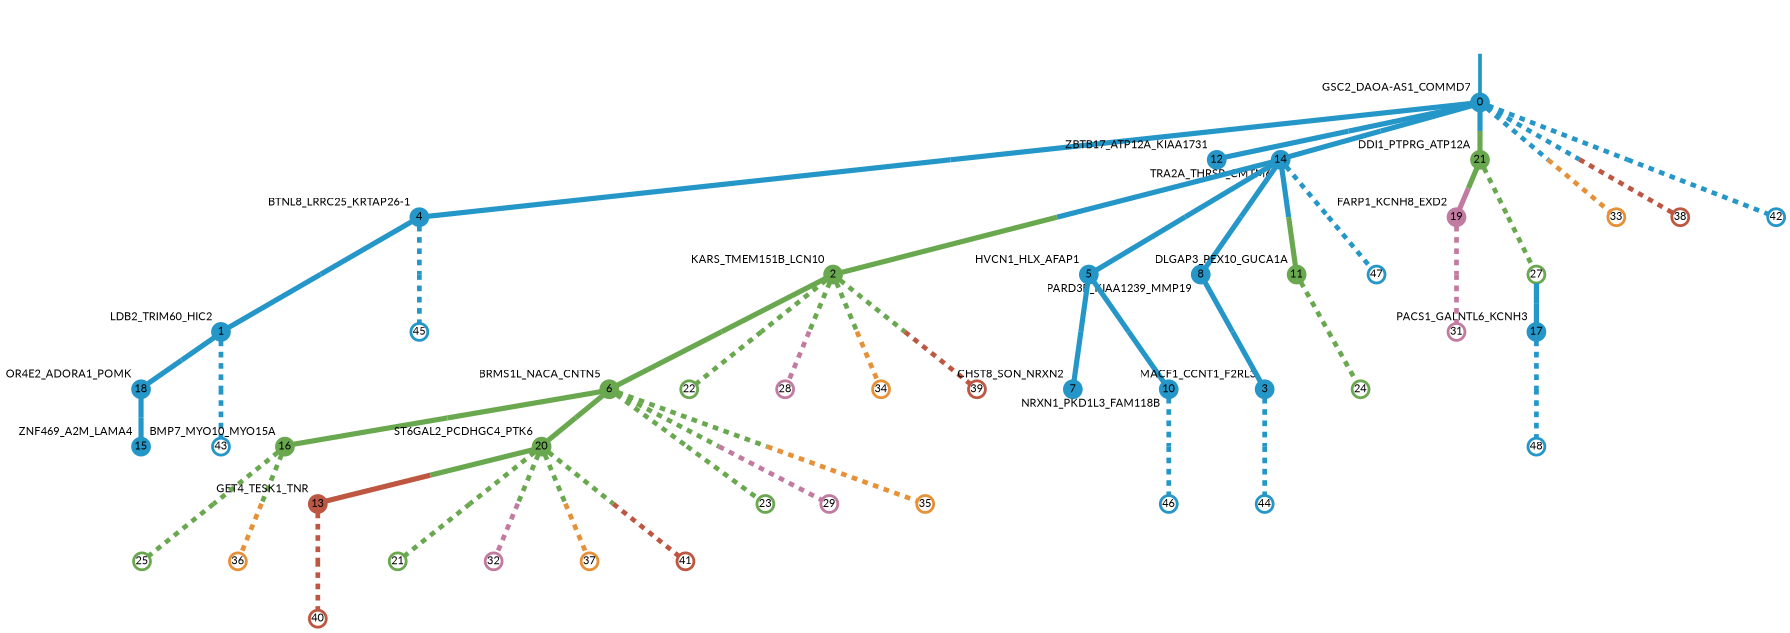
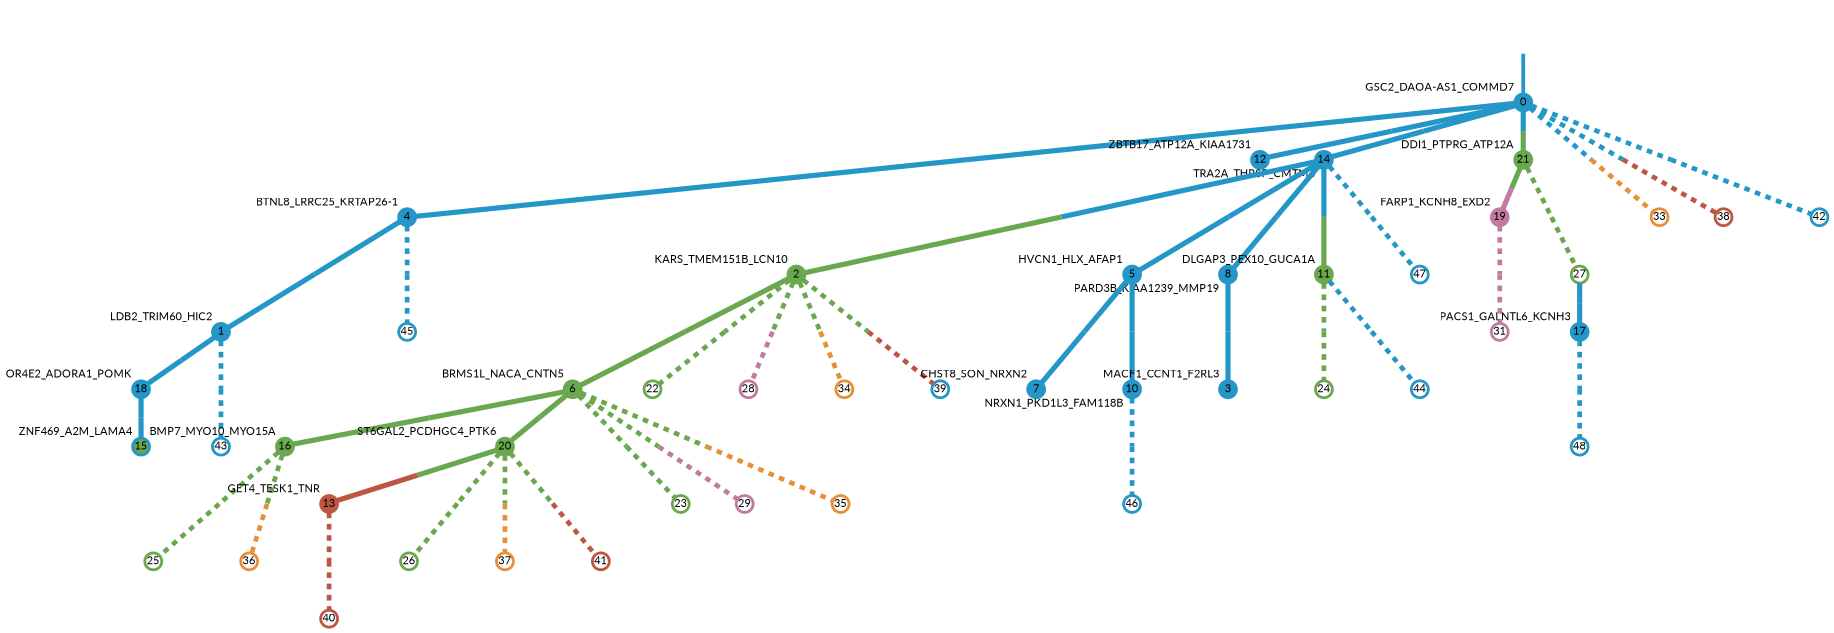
node "39": color #be5742ff -> #2496c8ff
edge "3 MACF1_CCNT1_F2RL3" -> "44": now "11 DLGAP3_PEX10_GUCA1A" -> "44"
node "15 ZNF469_A2M_LAMA4": fillcolor #2496c8ff -> #6aa84fff
node "21": label "21" -> "26"
node "32": removed
